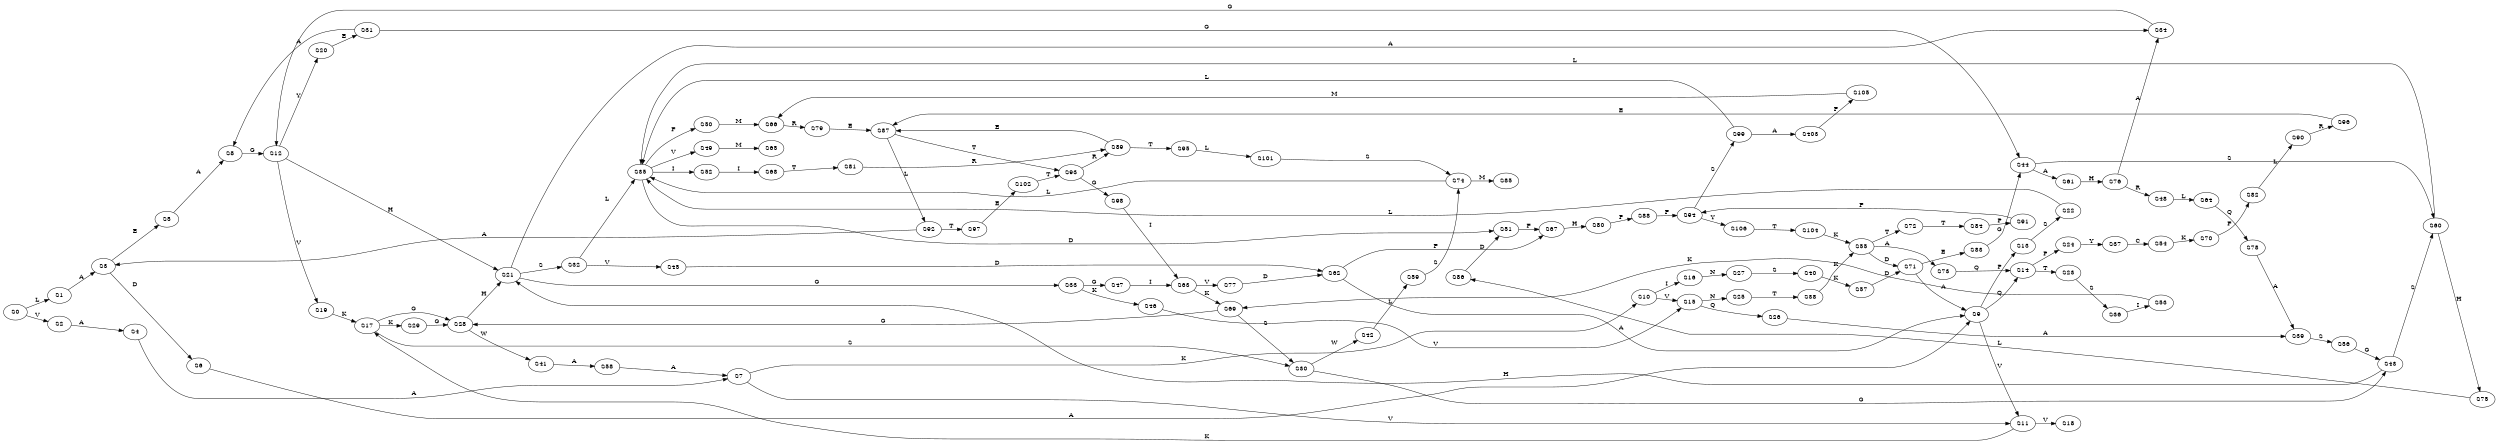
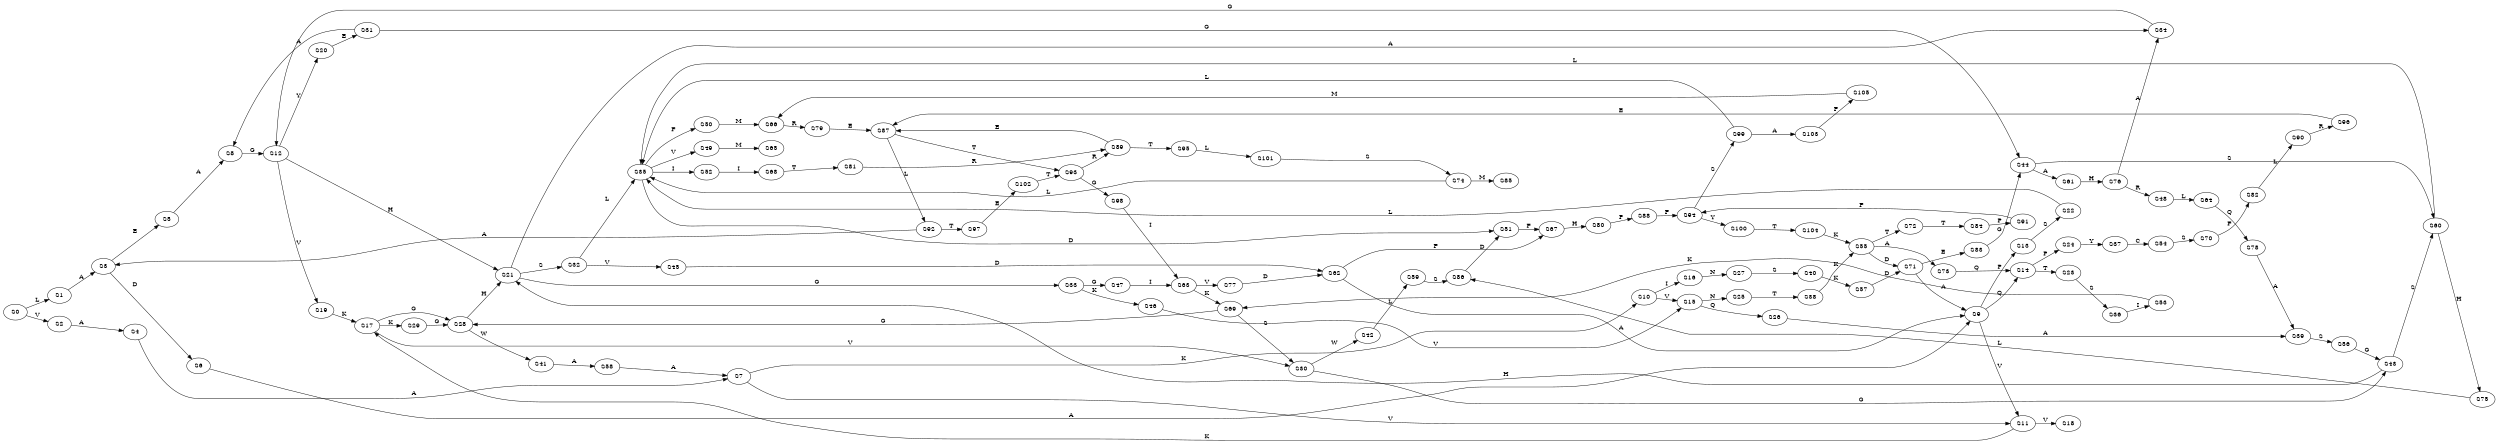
node "S403": label "S403" -> "S103"
node "S106": label "S106" -> "S100"
edge "S54" -> "S70": label "K" -> "S"
edge "S59" -> "S74": now "S59" -> "S86"
edge "S17" -> "S30": label "S" -> "V"
